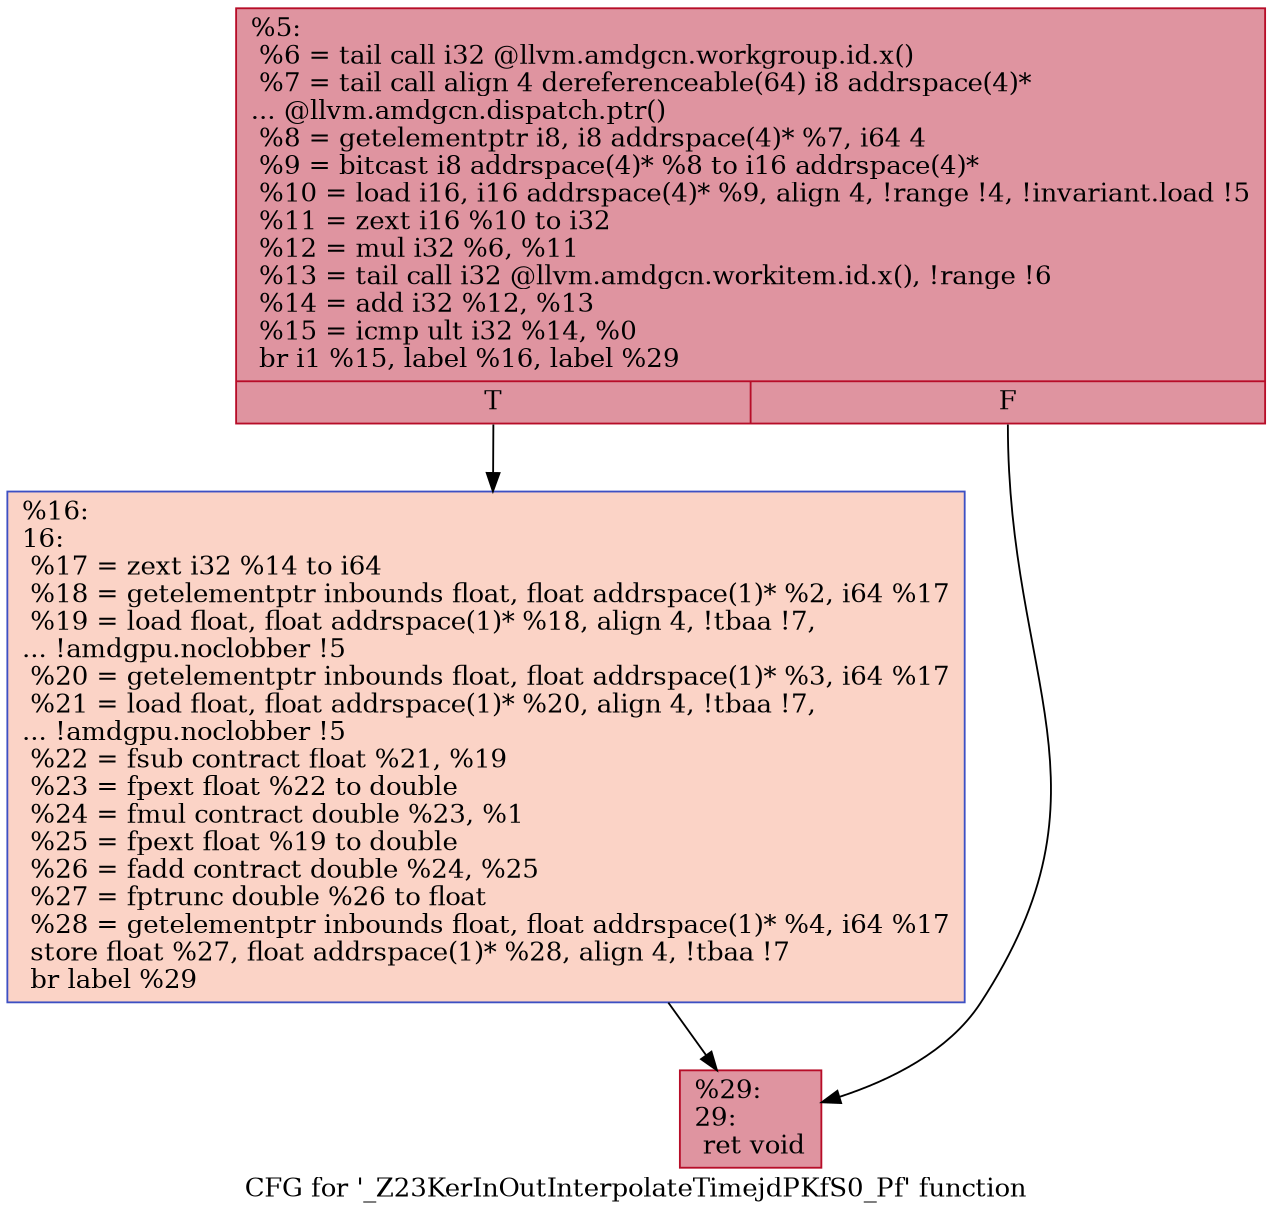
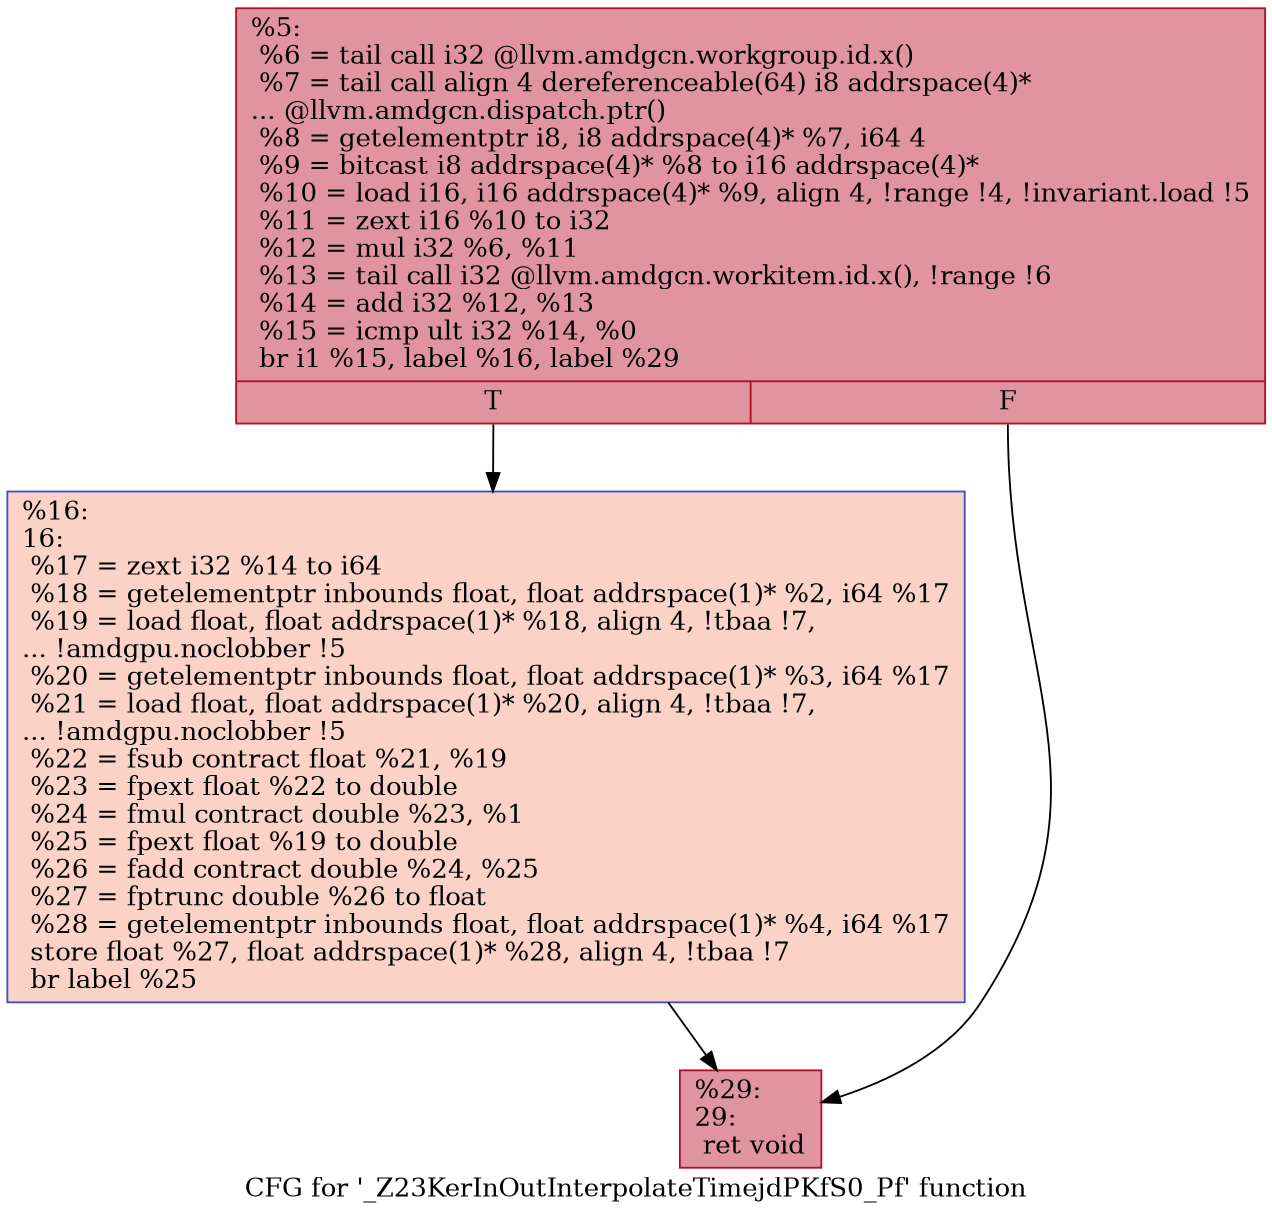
node "%16:": text "br label %29" -> "br label %25"
